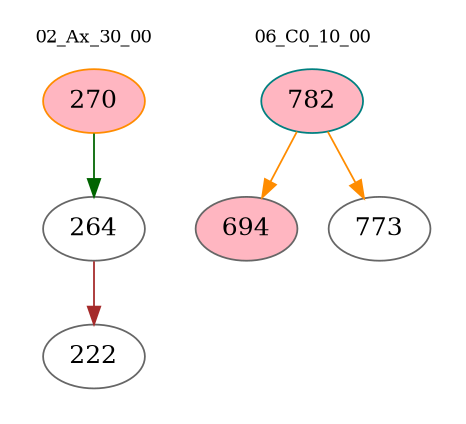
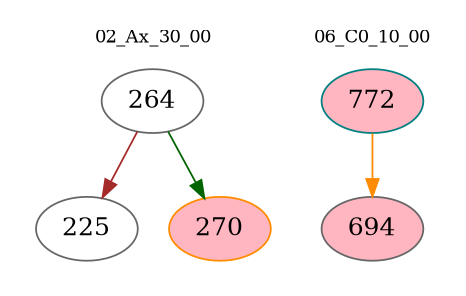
node "782": label "782" -> "772"
edge "270" -> "264": reversed
node "773": removed
node "222": label "222" -> "225"
